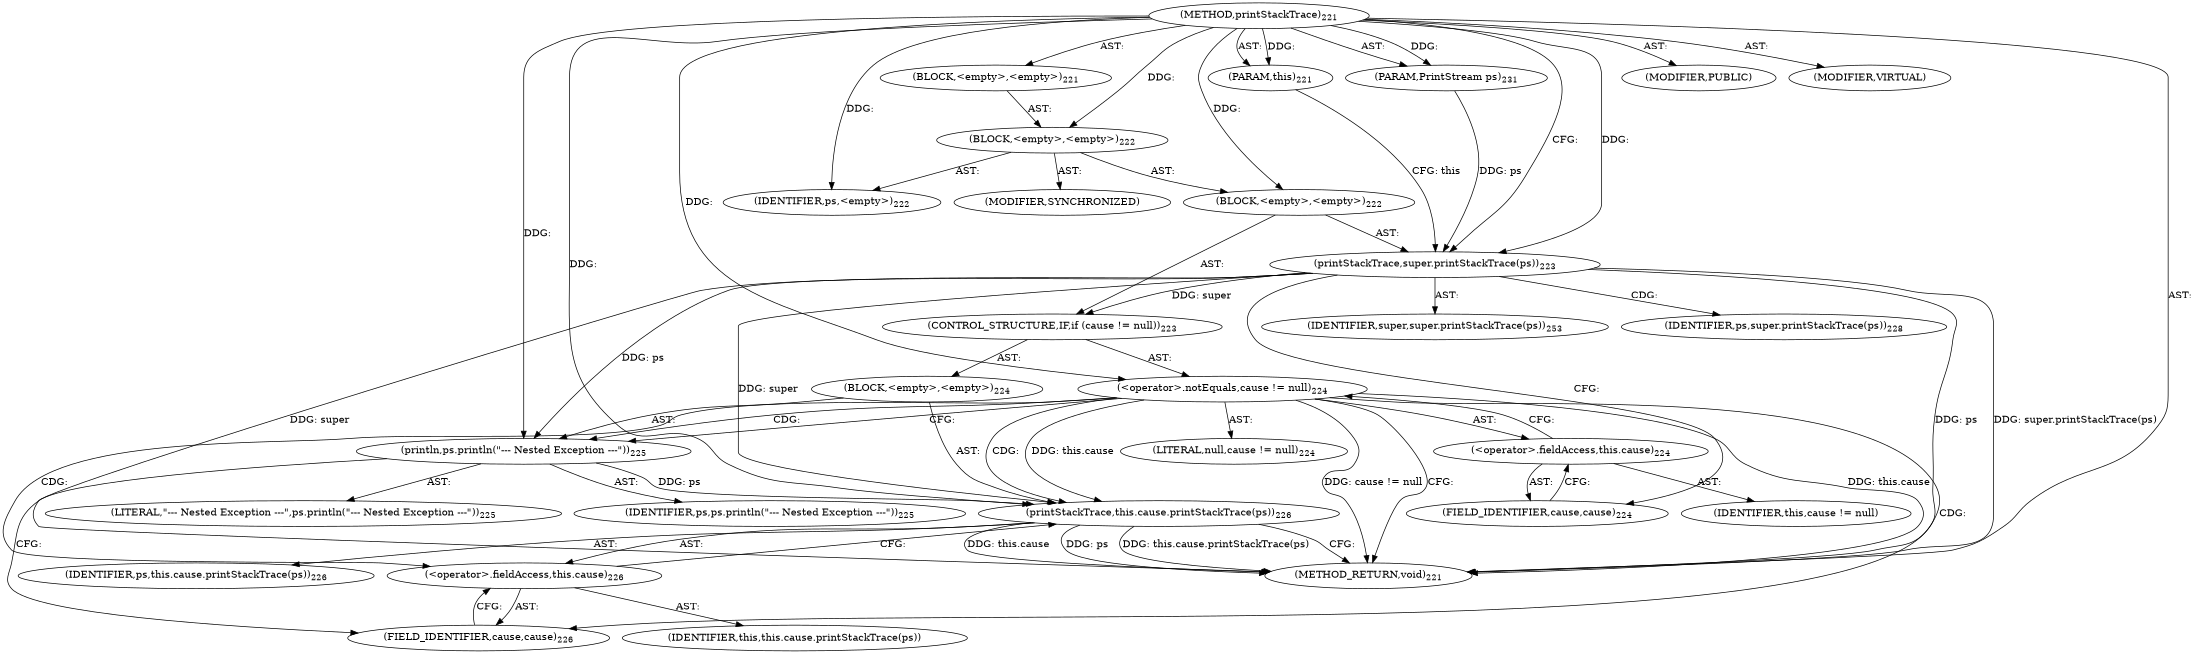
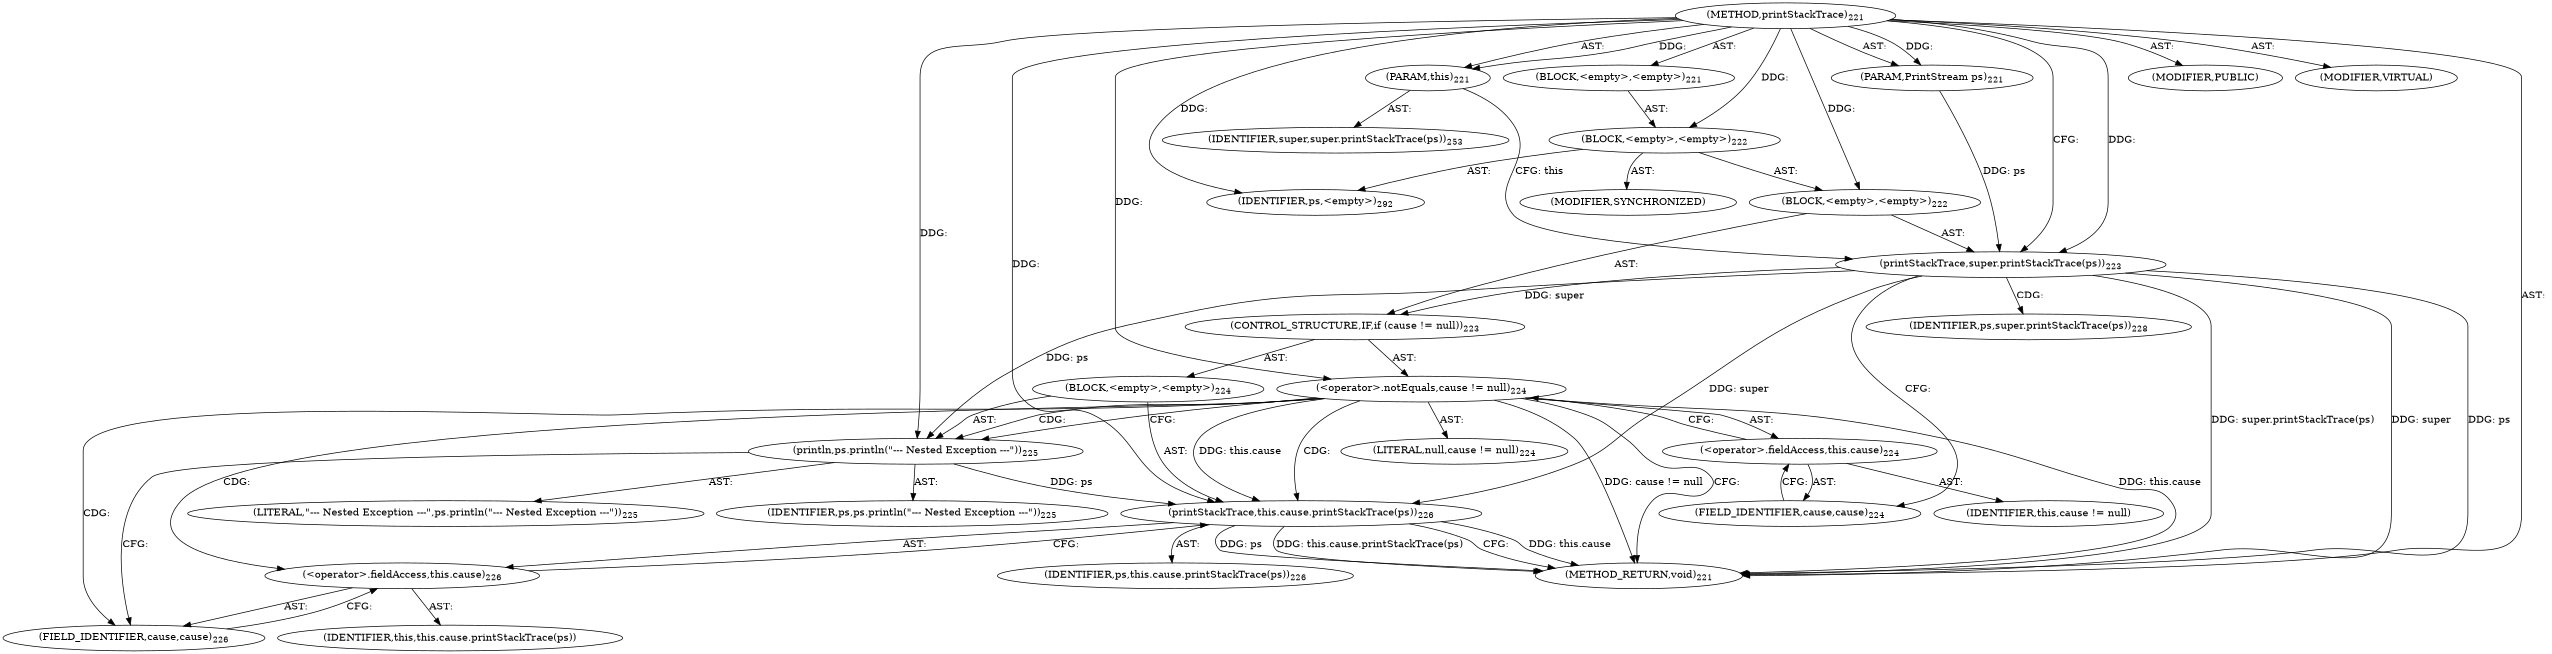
node "(PARAM,PrintStream ps)": text "231" -> "221"
node "(IDENTIFIER,ps,<empty>)": text "222" -> "292"
edge "(printStackTrace,super.printStackTrace(ps))" -> "(IDENTIFIER,super,super.printStackTrace(ps))": now "(PARAM,this)" -> "(IDENTIFIER,super,super.printStackTrace(ps))"
